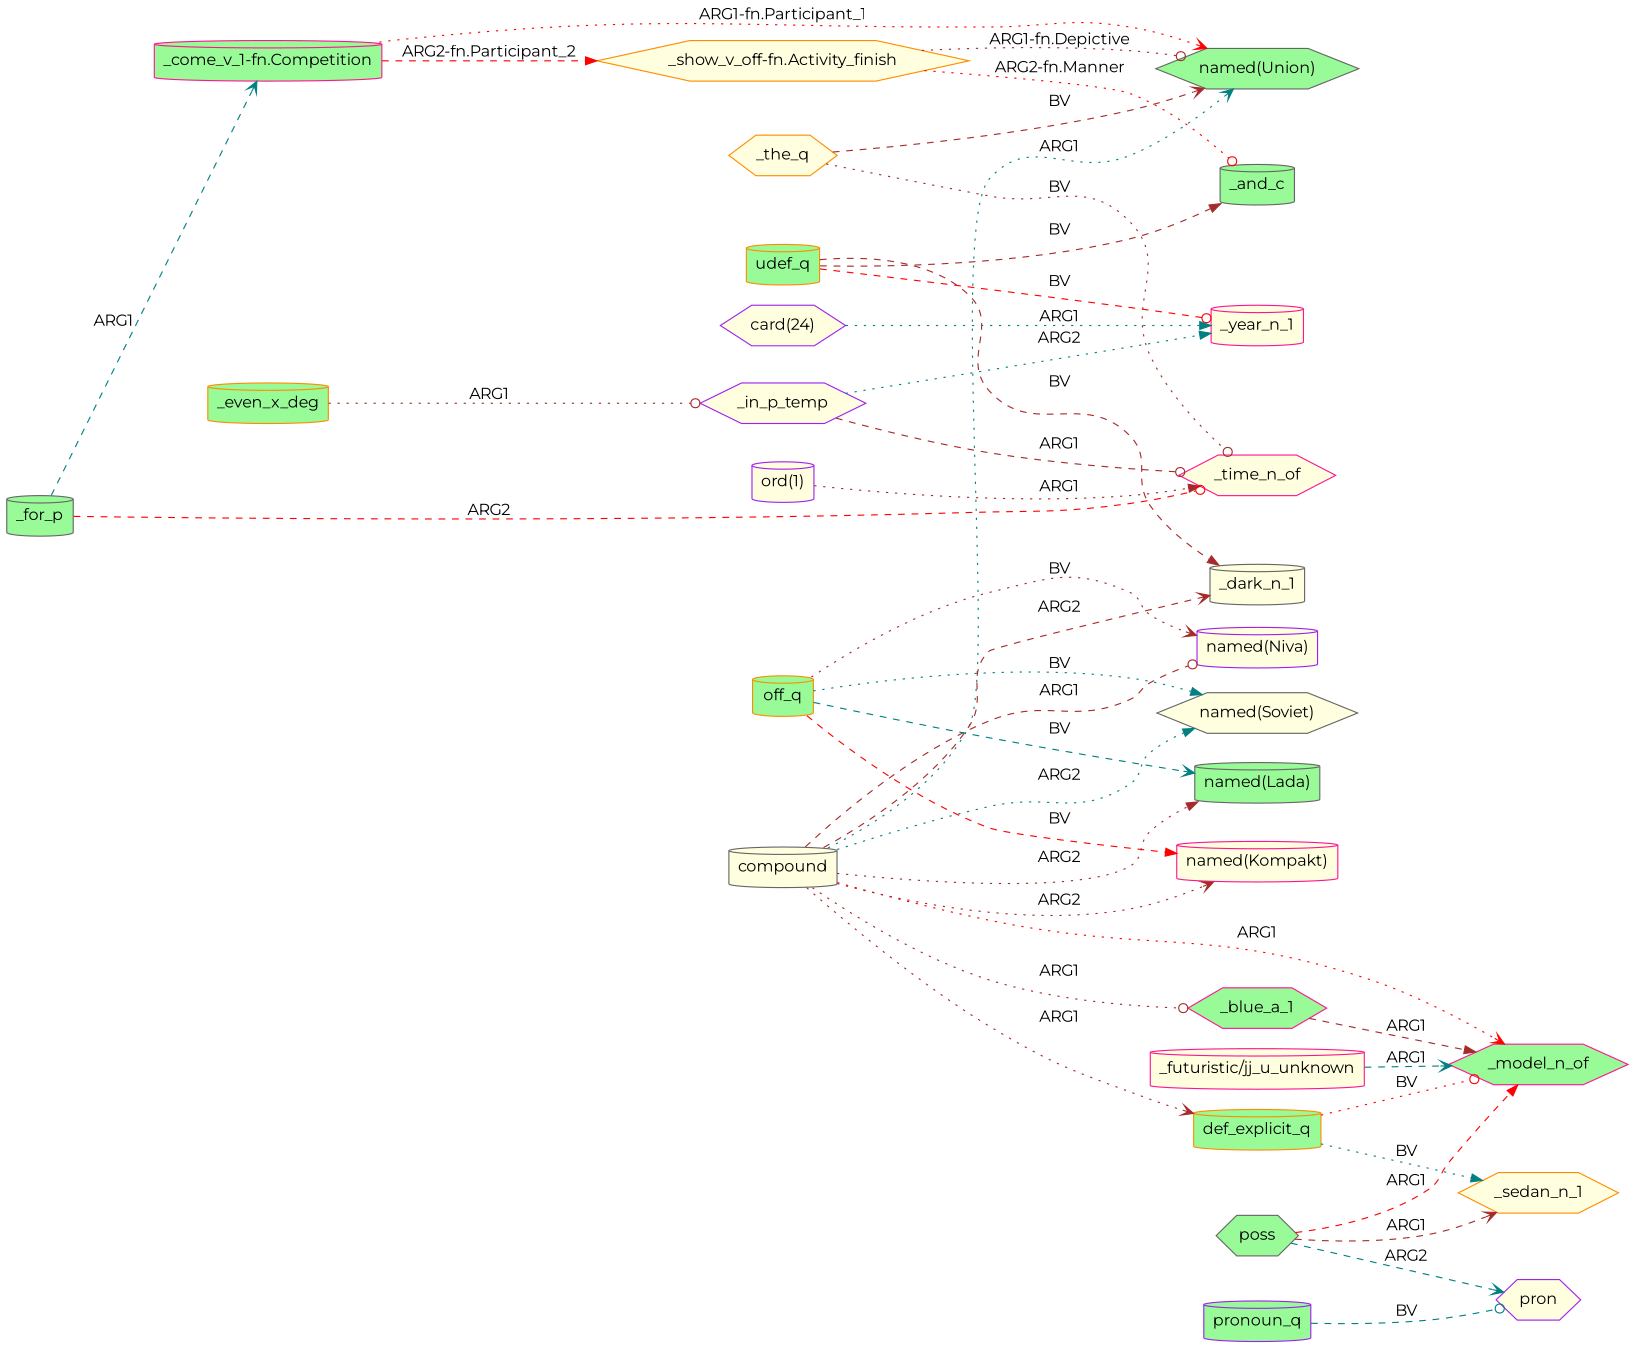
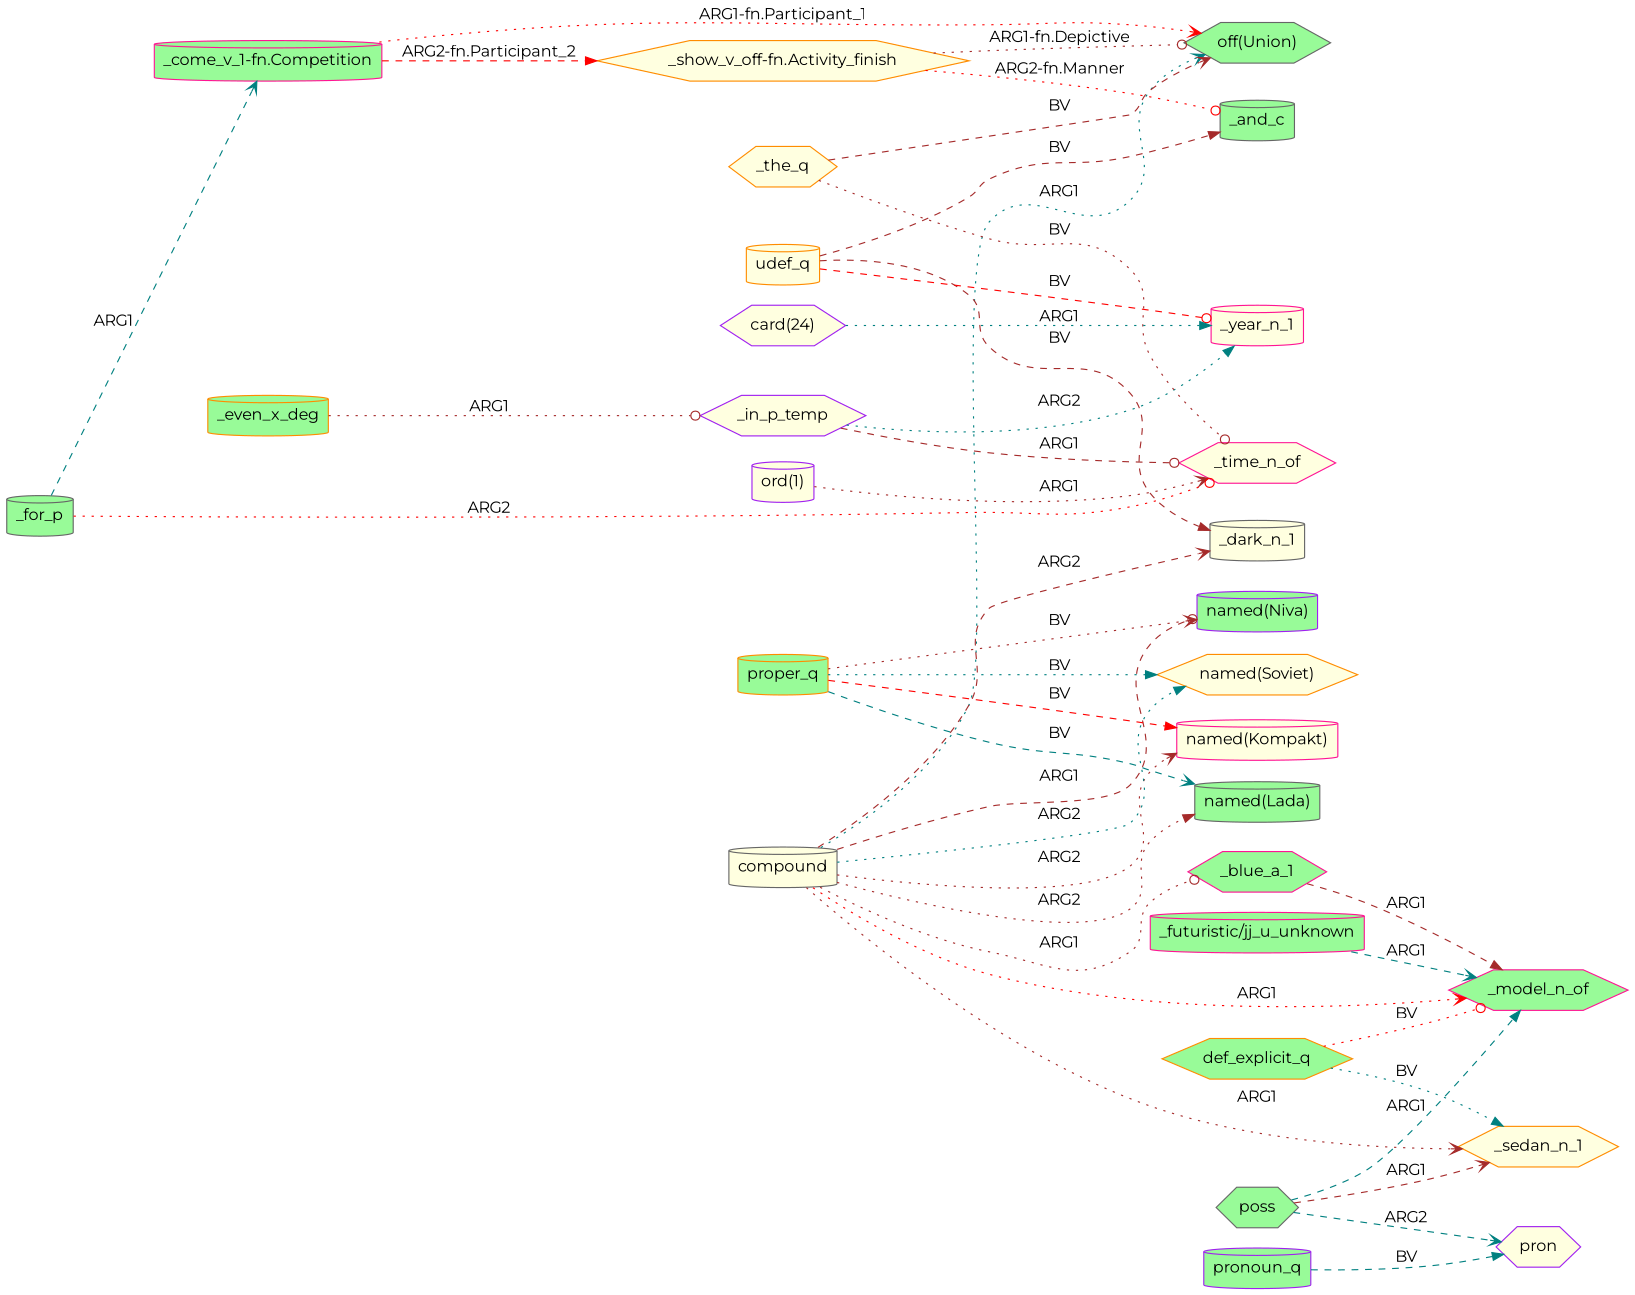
node "named(Union)": label "named(Union)" -> "off(Union)"
node "udef_q": fillcolor palegreen -> lightyellow
edge "ord(1)" -> "_time_n_of": arrowhead normal -> vee
edge "_for_p" -> "_time_n_of": style dashed -> dotted
node "named(Niva)": fillcolor lightyellow -> palegreen
node "off_q": label "off_q" -> "proper_q"
node "named(Soviet)": color gray40 -> darkorange
edge "compound" -> "def_explicit_q": now "compound" -> "_sedan_n_1"
node "_futuristic/jj_u_unknown": fillcolor lightyellow -> palegreen
node "def_explicit_q": shape cylinder -> hexagon
edge "poss" -> "_model_n_of": color red -> teal
edge "pronoun_q" -> "pron": arrowhead odot -> normal
